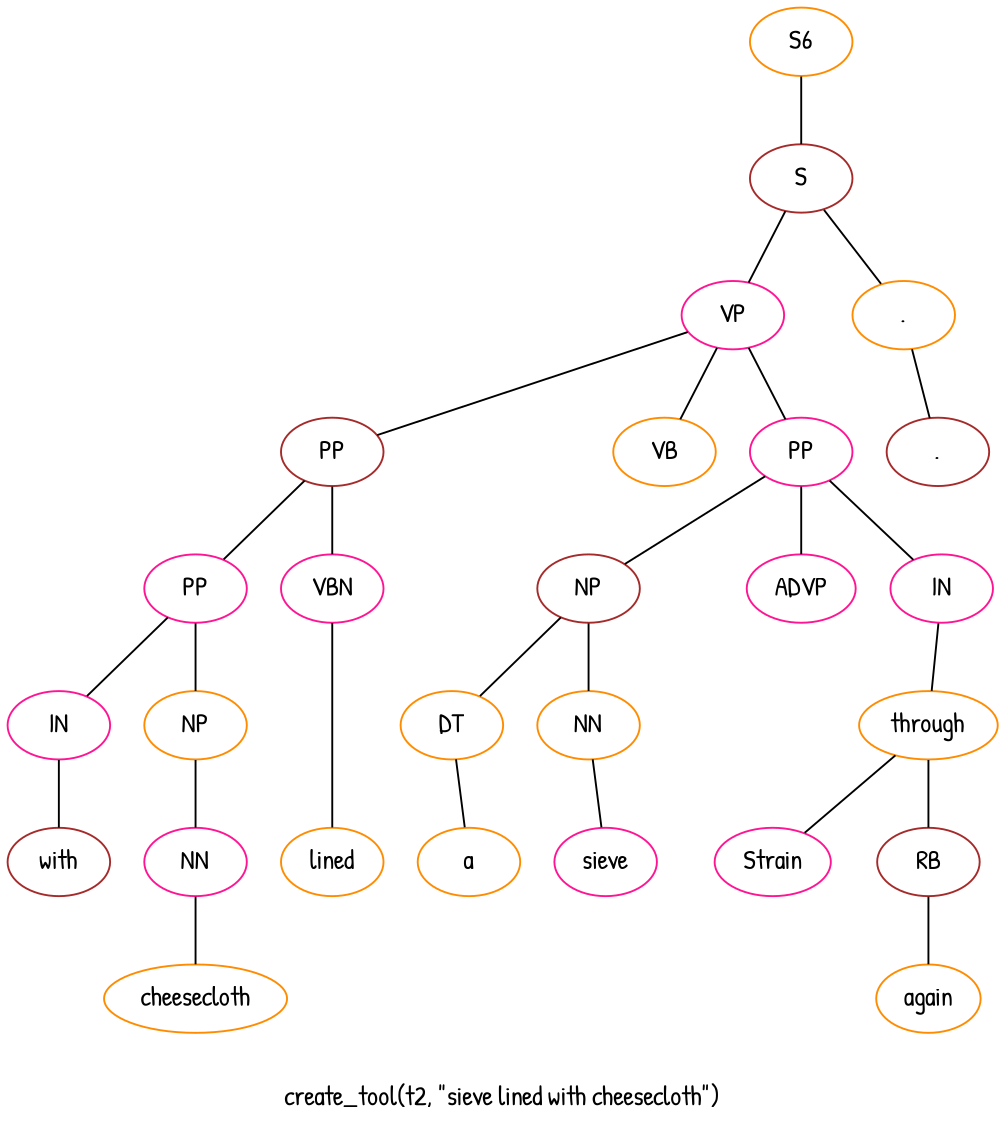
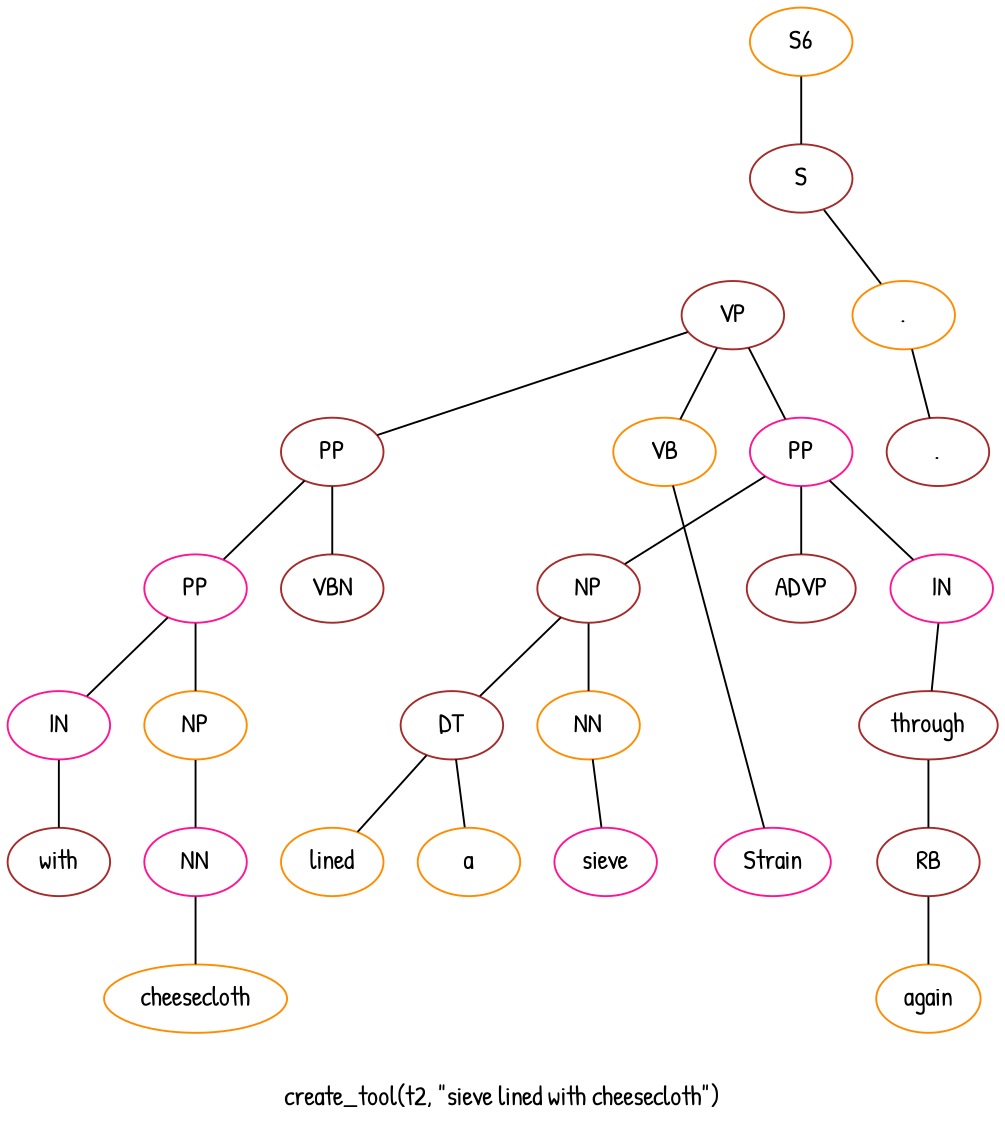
edge "S" -- "VP": removed
node "VP": color deeppink -> brown
node "VBN": color deeppink -> brown
node "ADVP": color deeppink -> brown
edge "VBN" -- "lined": now "DT" -- "lined"
node "DT": color darkorange -> brown
node "through": color darkorange -> brown
edge "through" -- "Strain": now "VB" -- "Strain"
